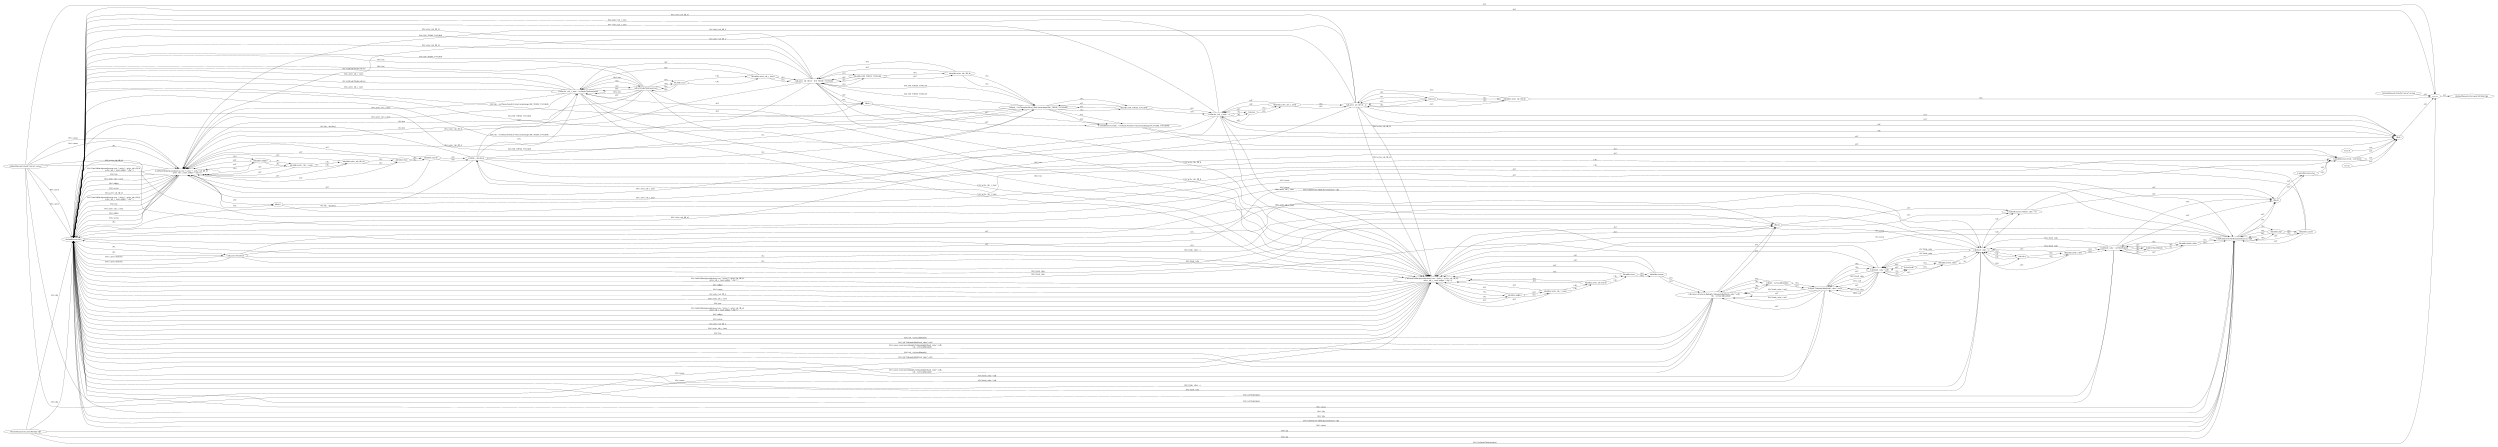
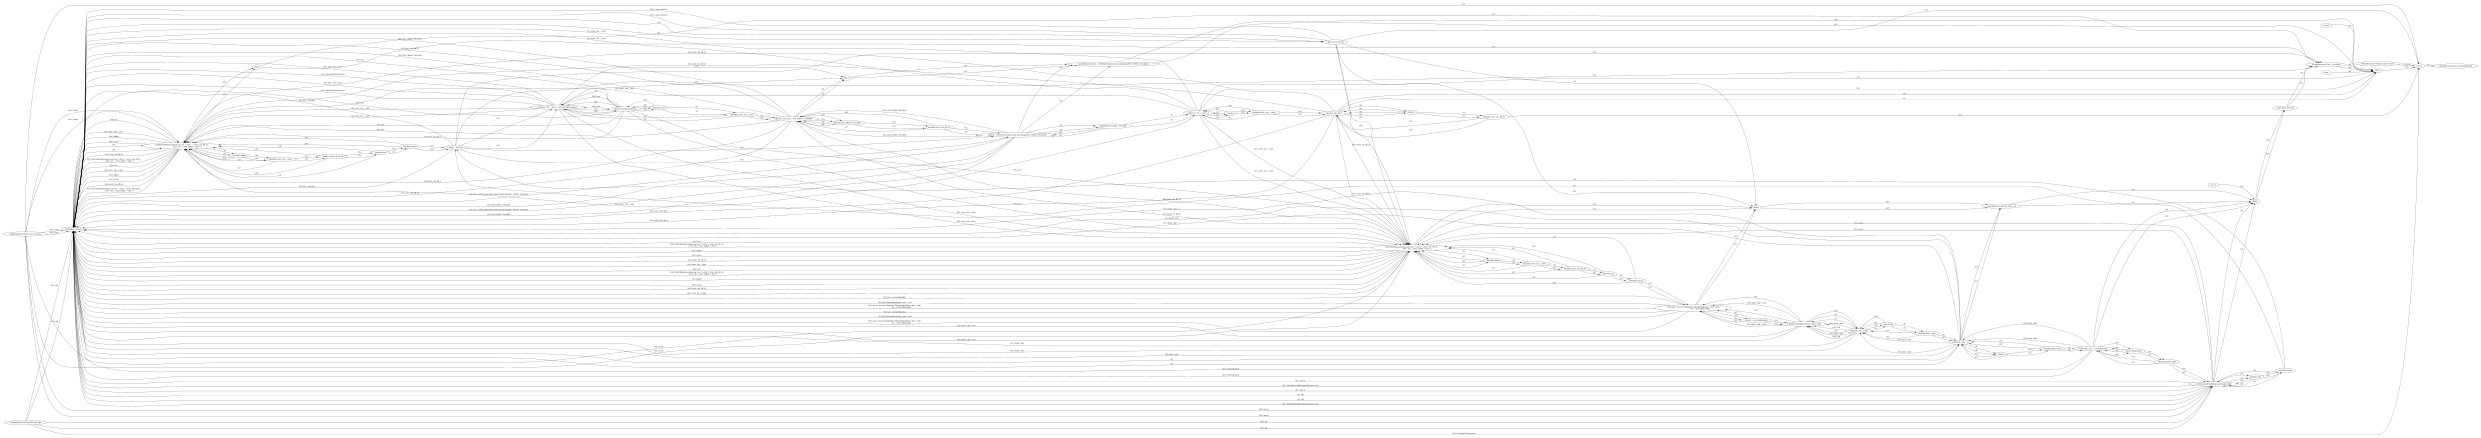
edge "(MethodReturn,void)" -> "1000104": now "(Call,canvas->Restore())" -> "1000104"
edge "(MethodParameterOut,gfx::Canvas* canvas)" -> "1000104": label "AST: " -> "TOOLBAR: "
node "1000141": added
